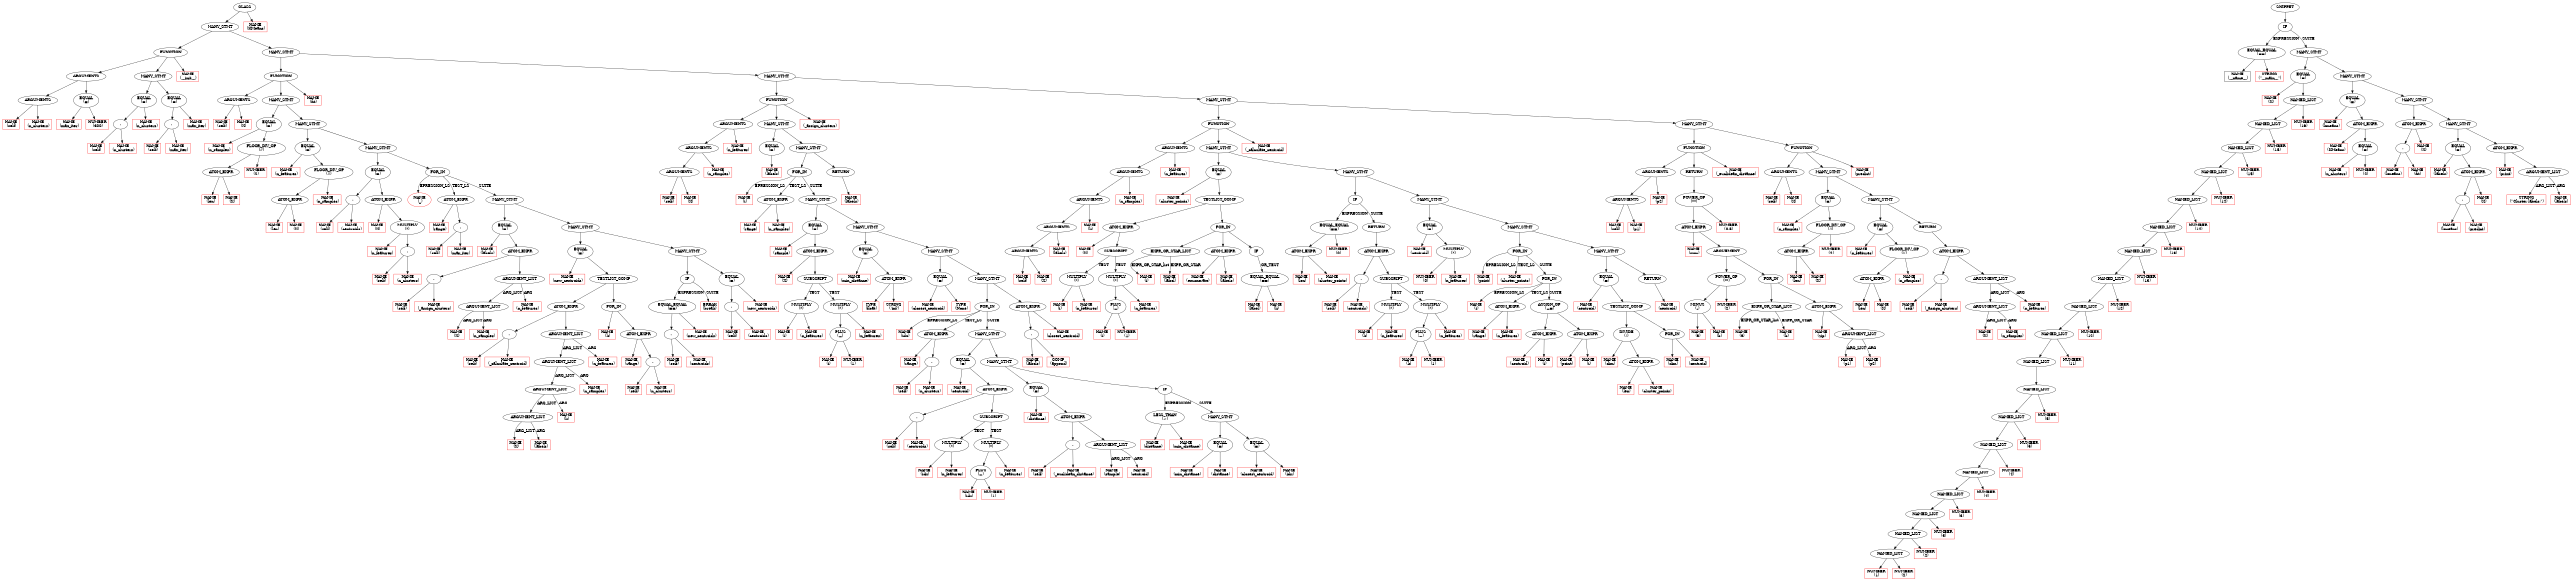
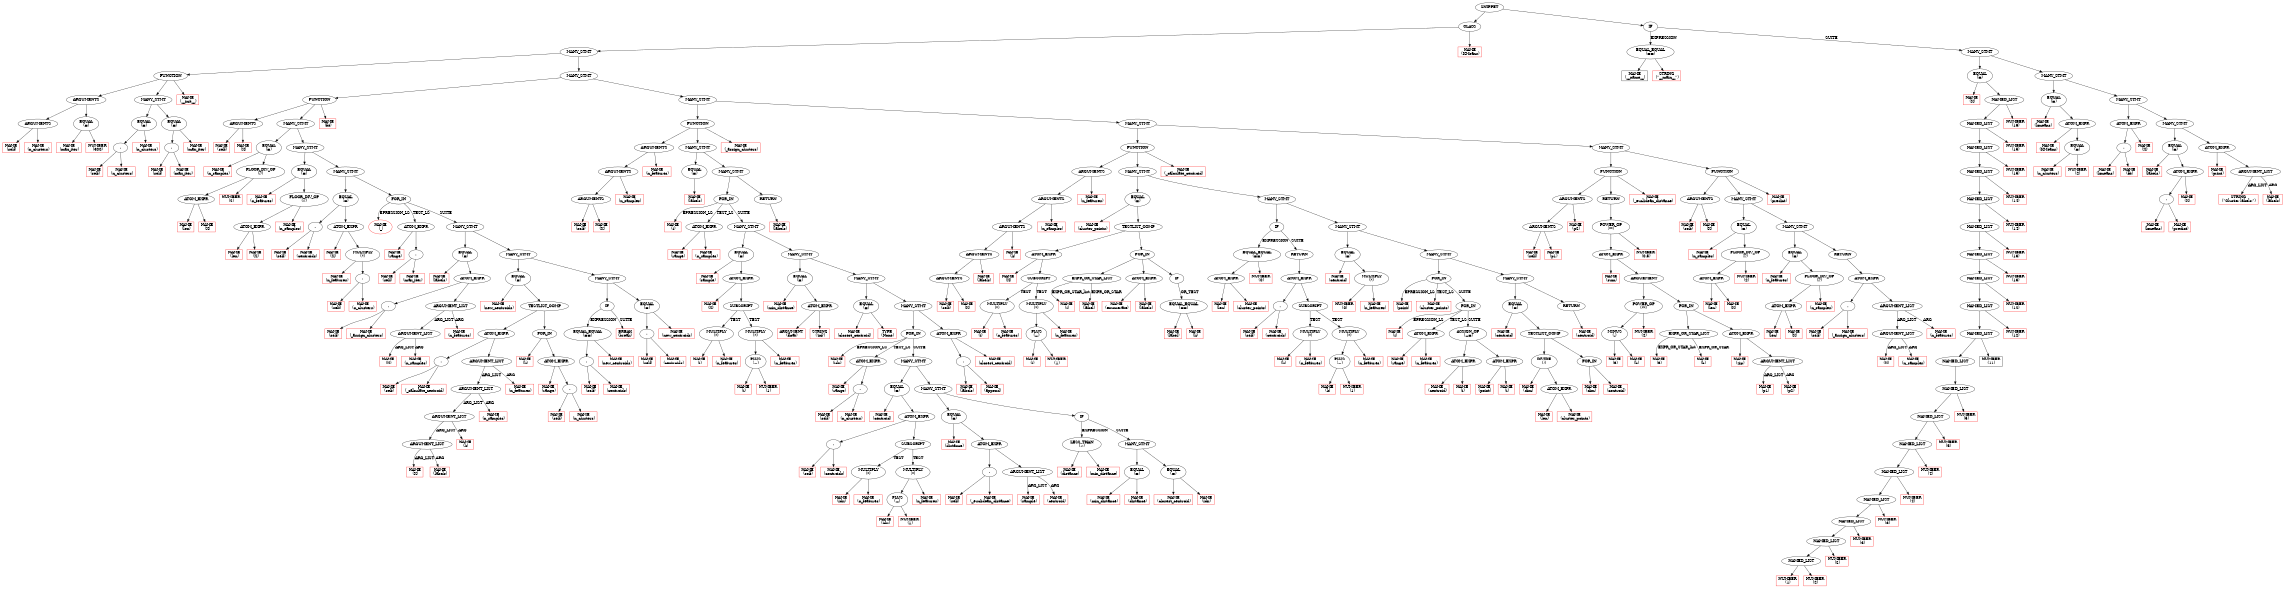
edge "SNIPPET" -> "CLASS": added
node "TYPE (float)": label "TYPE (float)" -> "ARGUMENT (float)"
node "COMP (append)": label "COMP (append)" -> "NAME (append)"
node "NUMBER (11)": color red -> black
